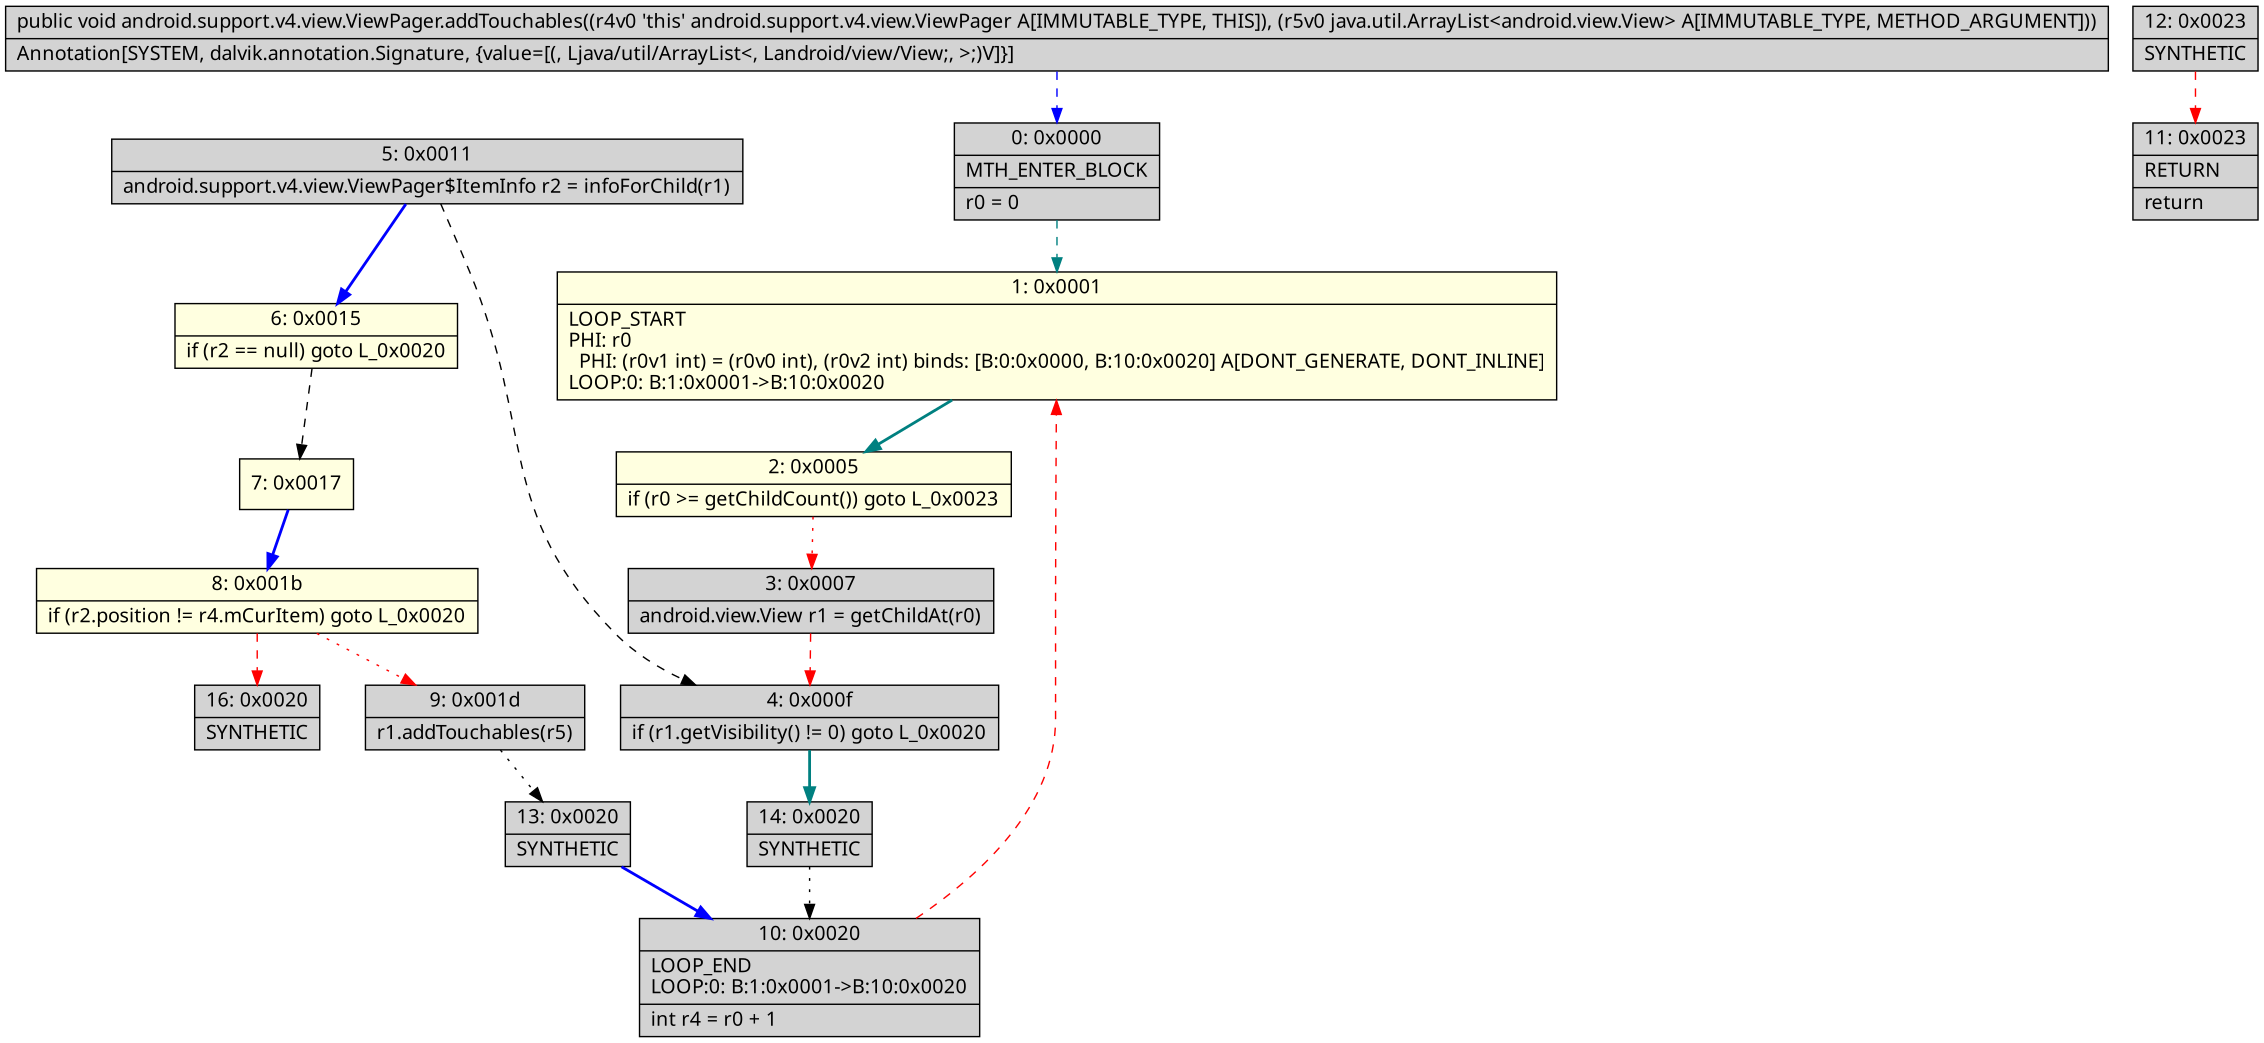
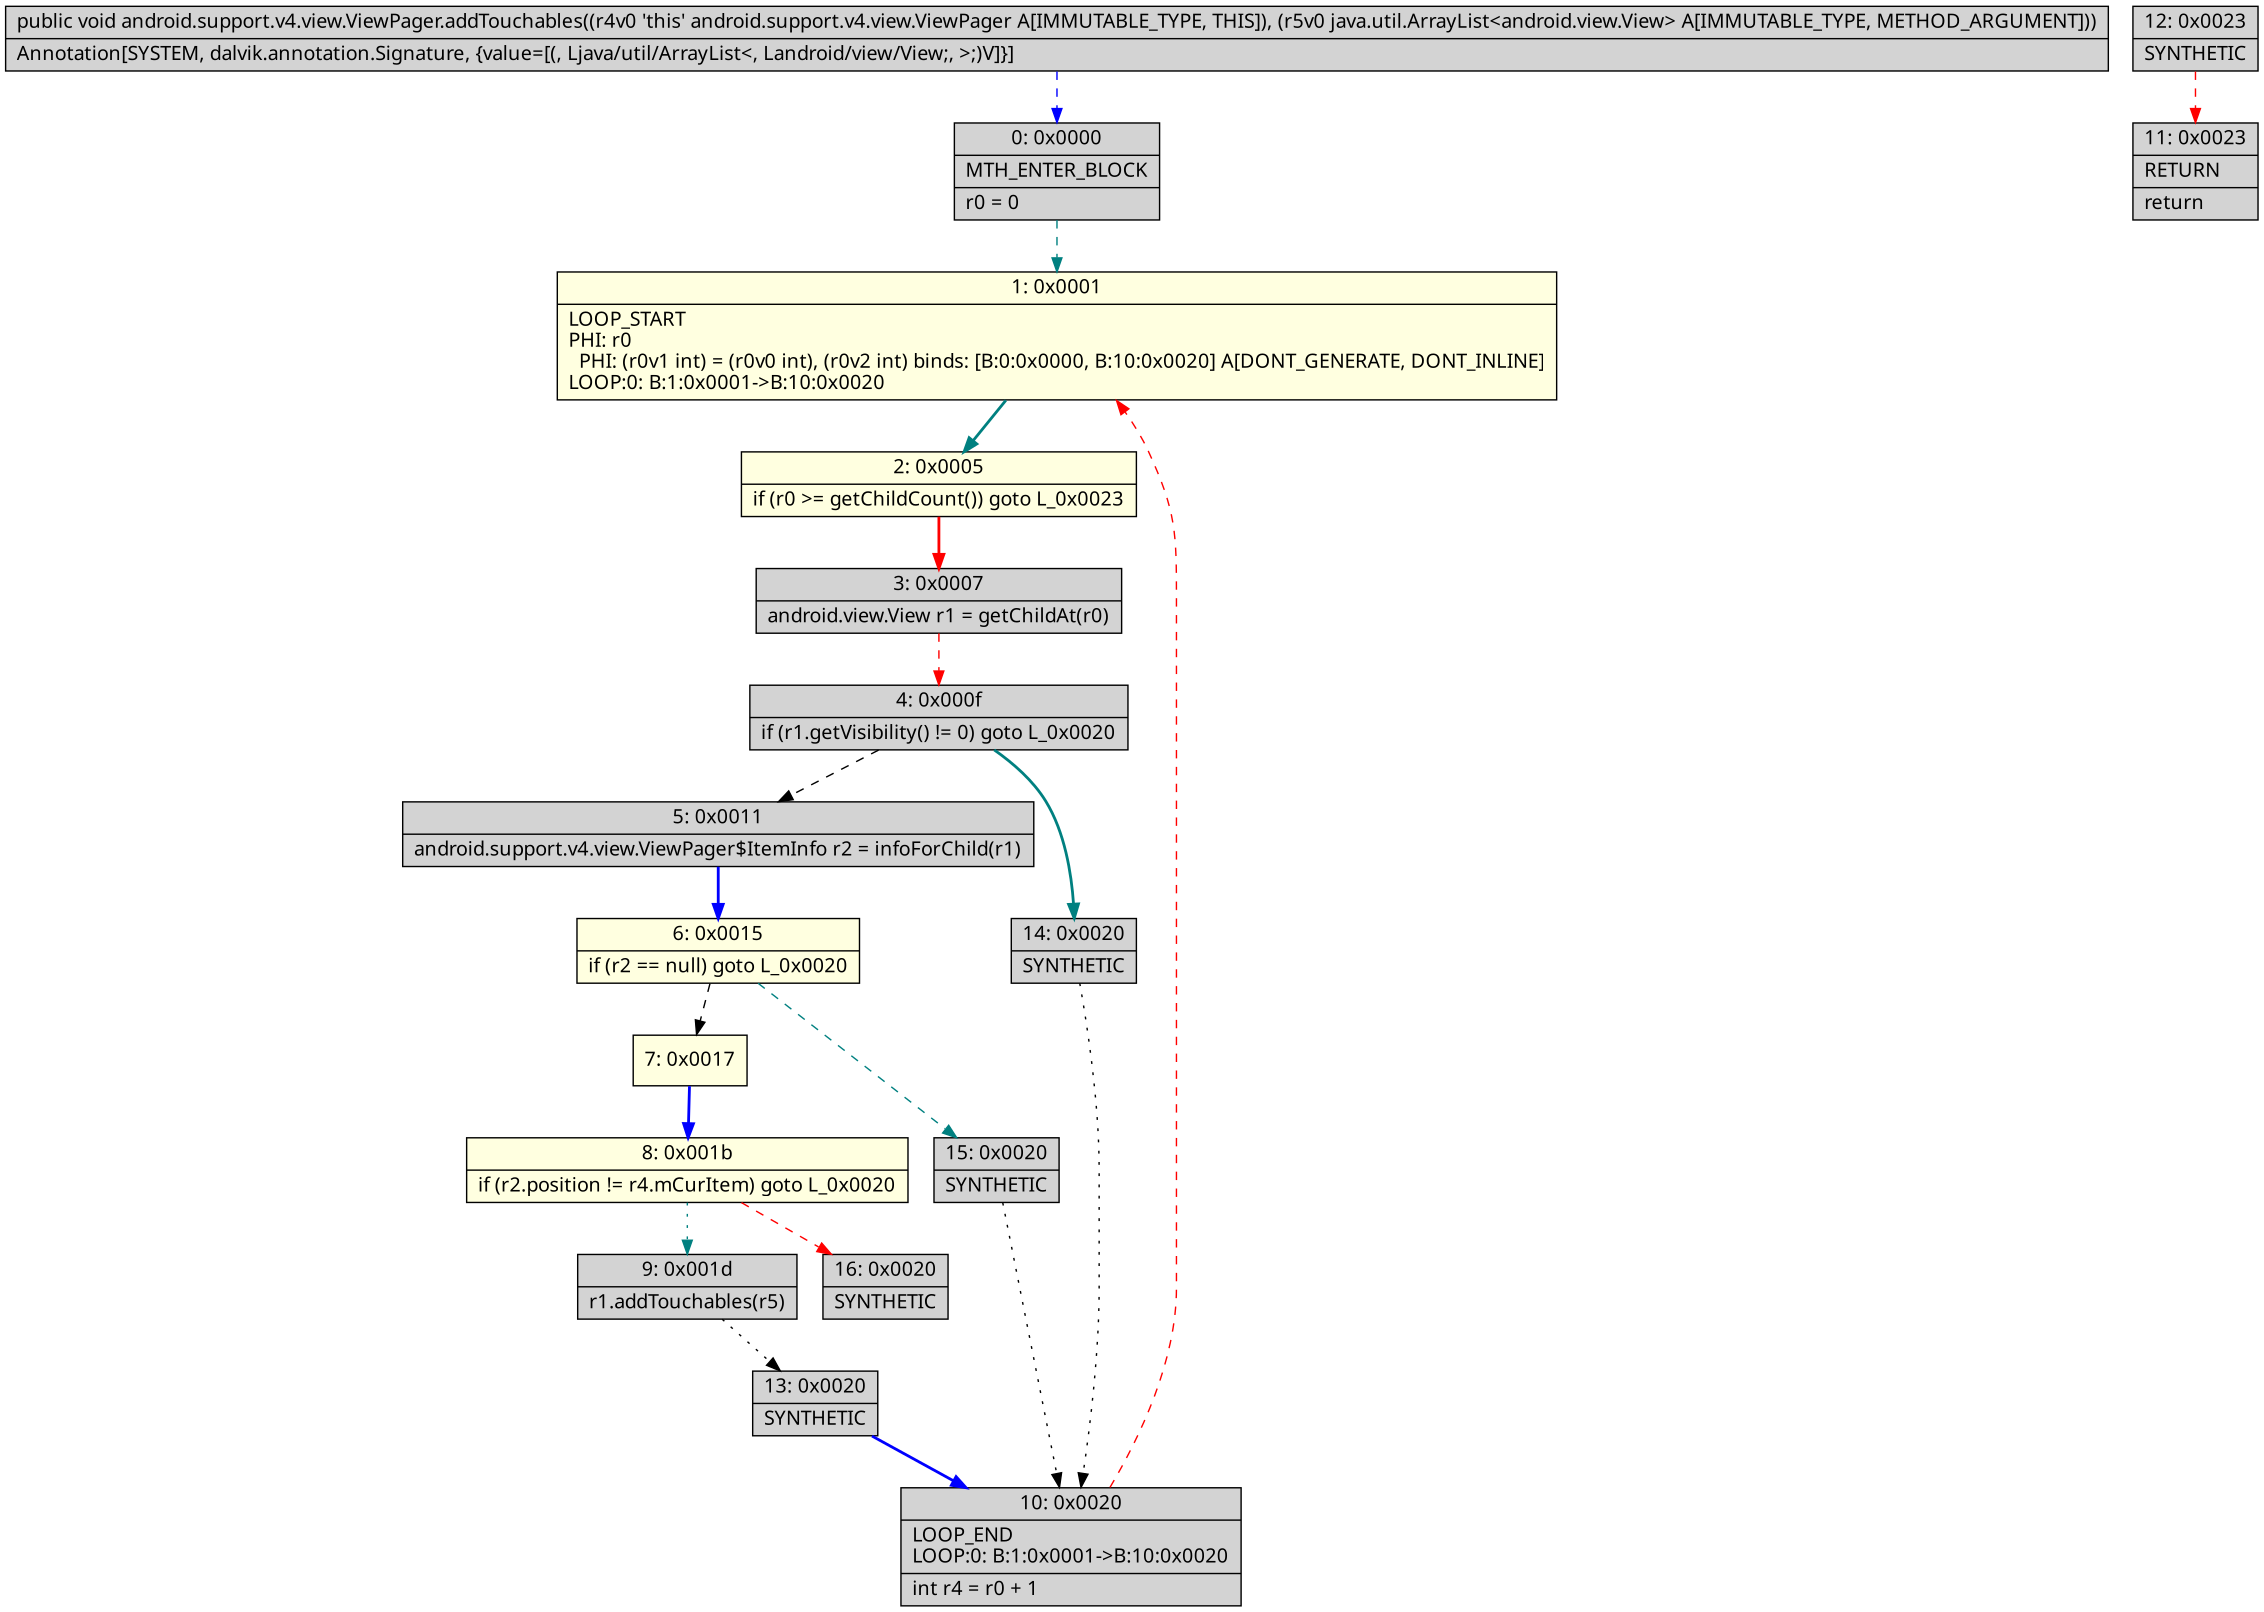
edge "5: 0x0011" -> "4: 0x000f": reversed
edge "2: 0x0005" -> "3: 0x0007": style dotted -> bold
edge "8: 0x001b" -> "9: 0x001d": color red -> teal
node "15: 0x0020": added
